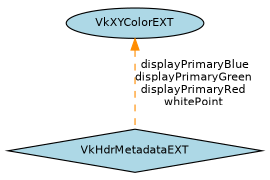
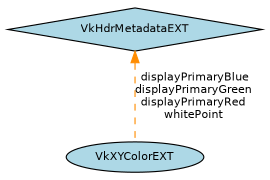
edge "VkHdrMetadataEXT" -> "VkXYColorEXT": reversed
